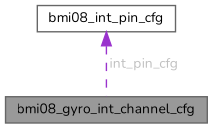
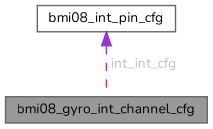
edge "bmi08_gyro_int_channel_cfg" -> "bmi08_int_pin_cfg": label " int_pin_cfg" -> " int_int_cfg"
